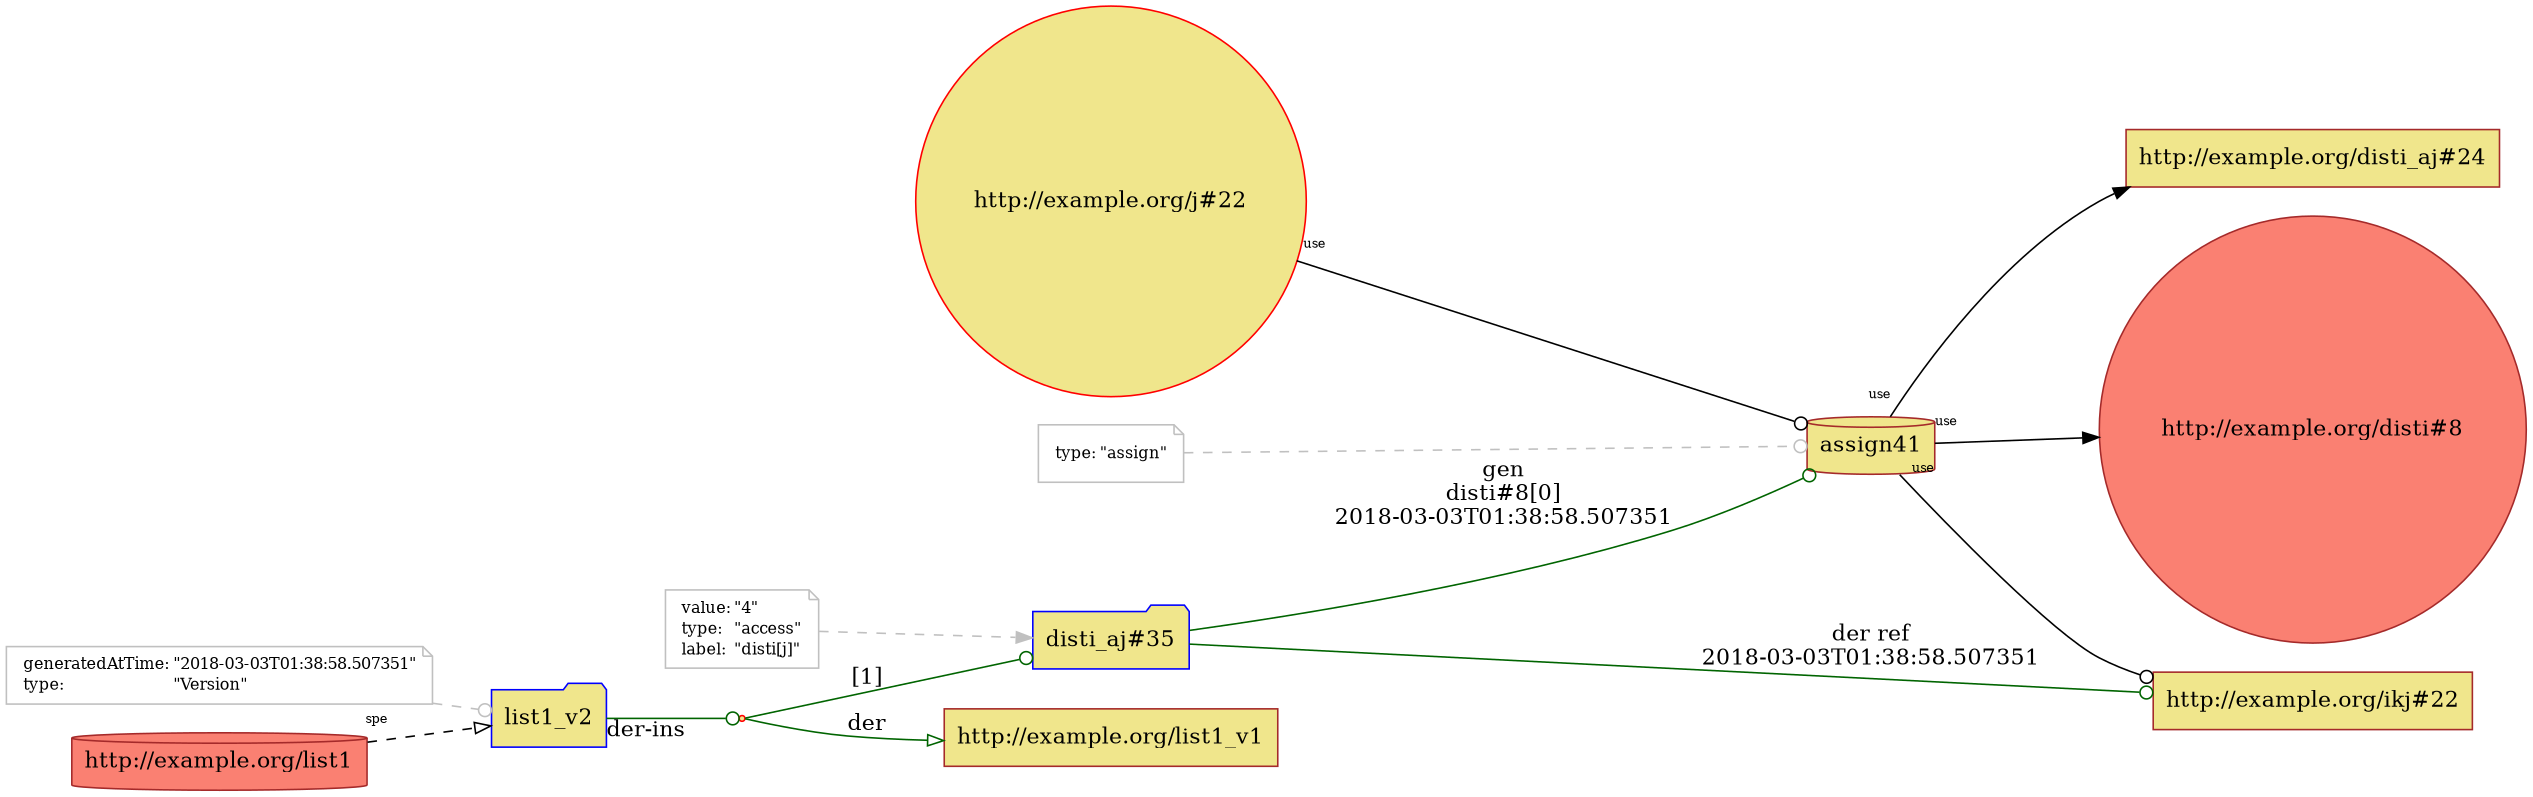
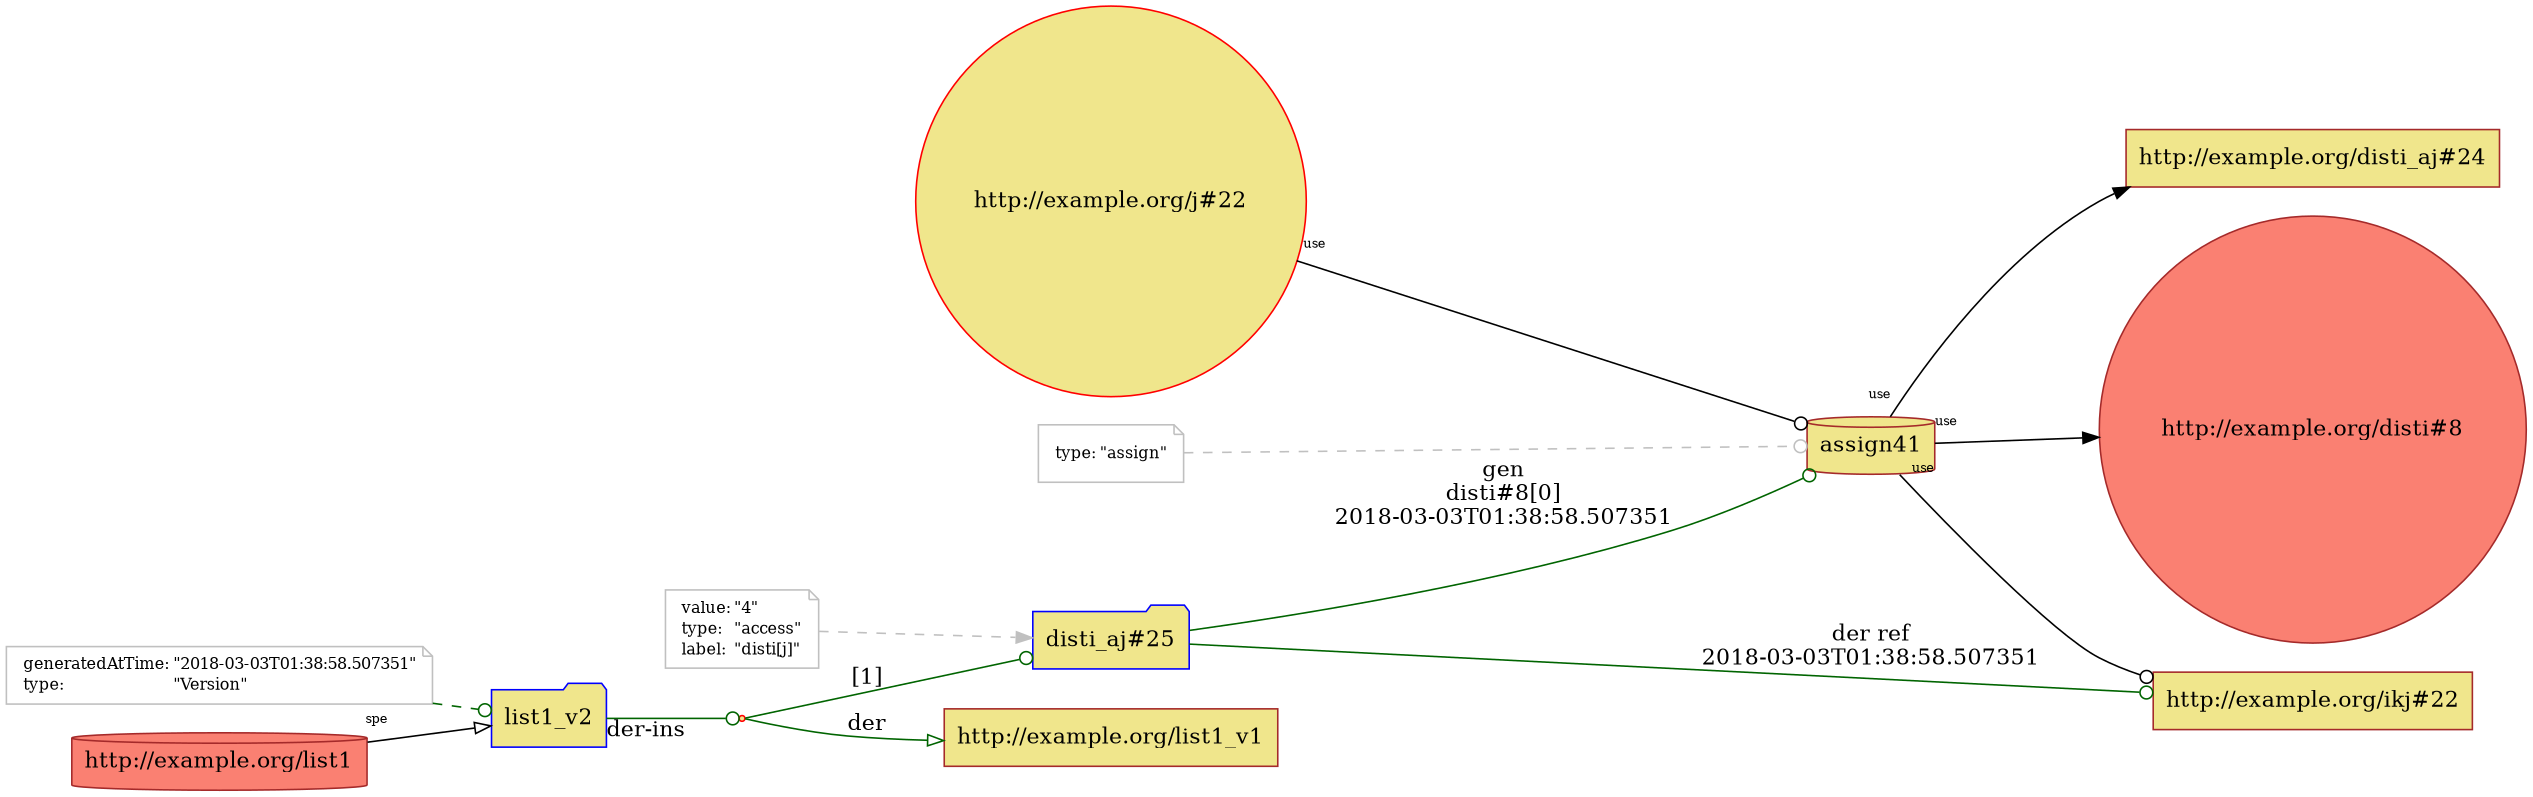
node "disti_aj#35": label "disti_aj#35" -> "disti_aj#25"
edge "generatedAtTime:" -> "list1_v2": color gray -> darkgreen
edge "http://example.org/list1" -> "list1_v2": style dashed -> solid
